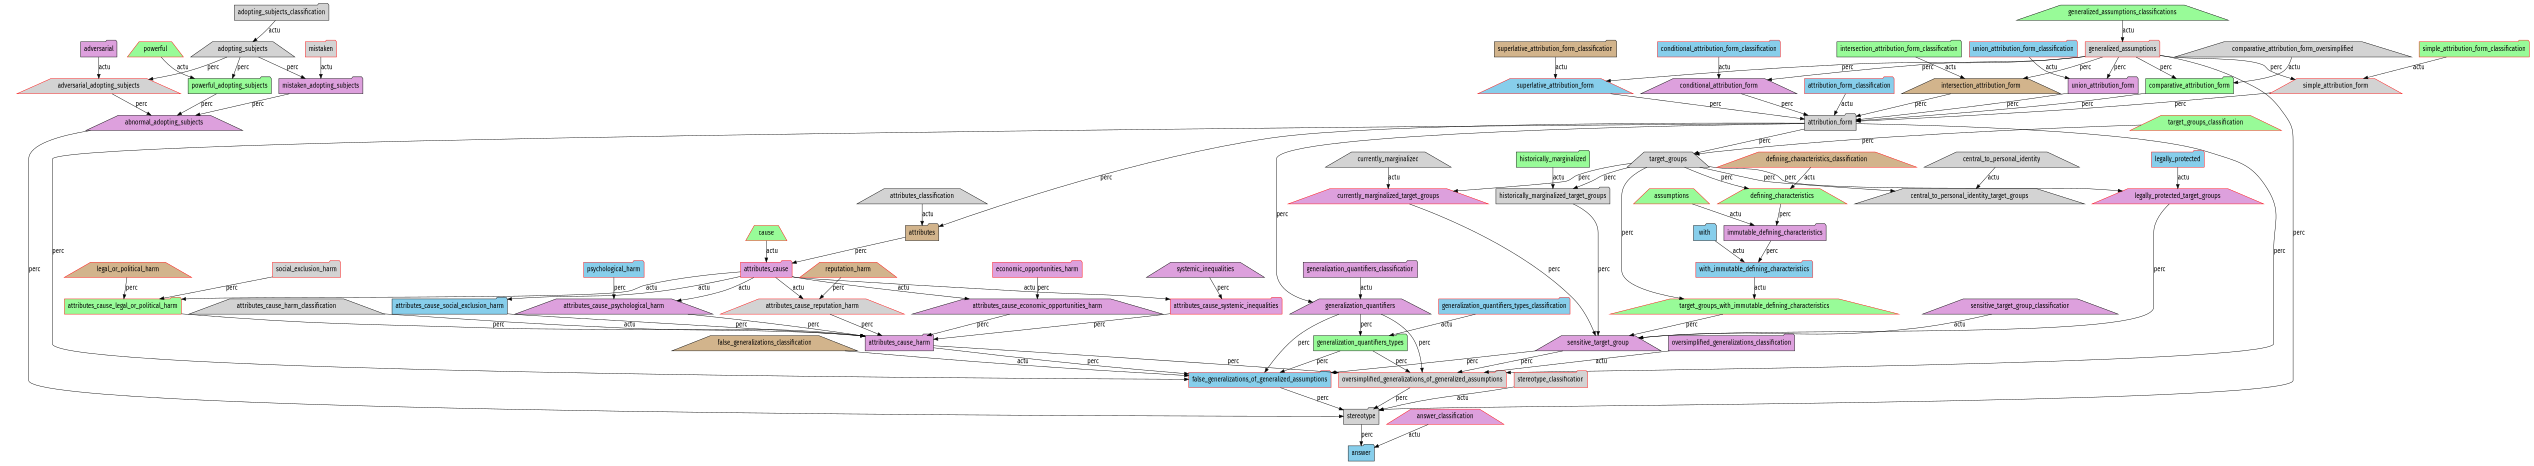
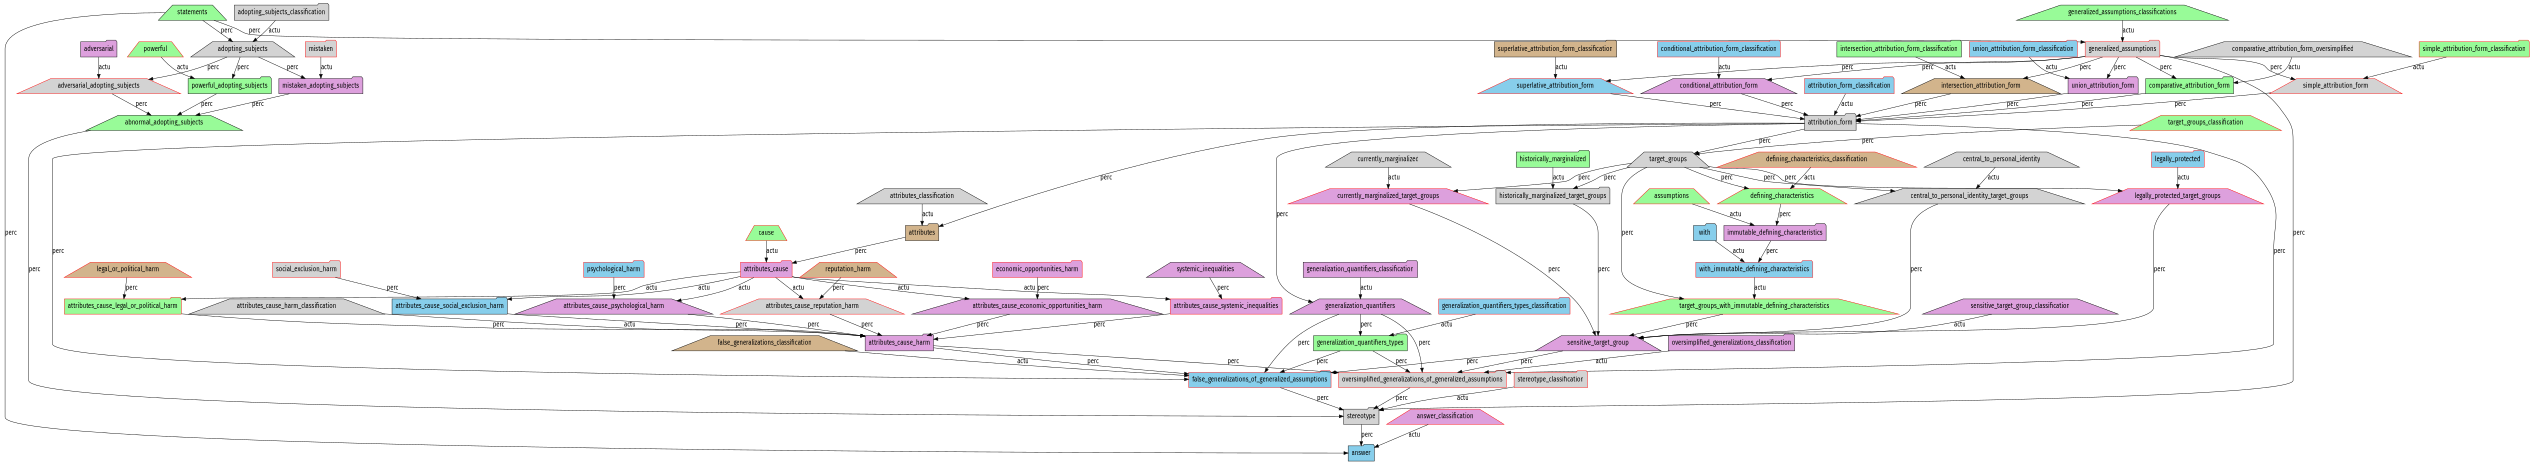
node "statements": added
node "abnormal_adopting_subjects": fillcolor plum -> palegreen
edge "social_exclusion_harm" -> "attributes_cause_legal_or_political_harm": now "social_exclusion_harm" -> "attributes_cause_social_exclusion_harm"
edge "central_to_personal_identity_target_groups" -> "sensitive_target_group": added, label "perc"
